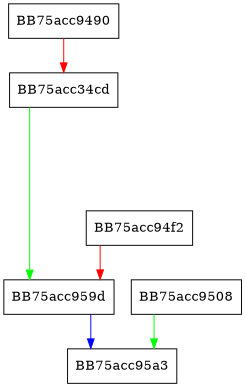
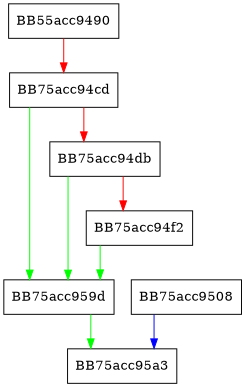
node "BB75acc9490": label "BB75acc9490" -> "BB55acc9490"
node "BB75acc34cd": label "BB75acc34cd" -> "BB75acc94cd"
node "BB75acc94db": added
edge "BB75acc94f2" -> "BB75acc959d": color red -> green
edge "BB75acc959d" -> "BB75acc95a3": color blue -> green
edge "BB75acc9508" -> "BB75acc95a3": color green -> blue
